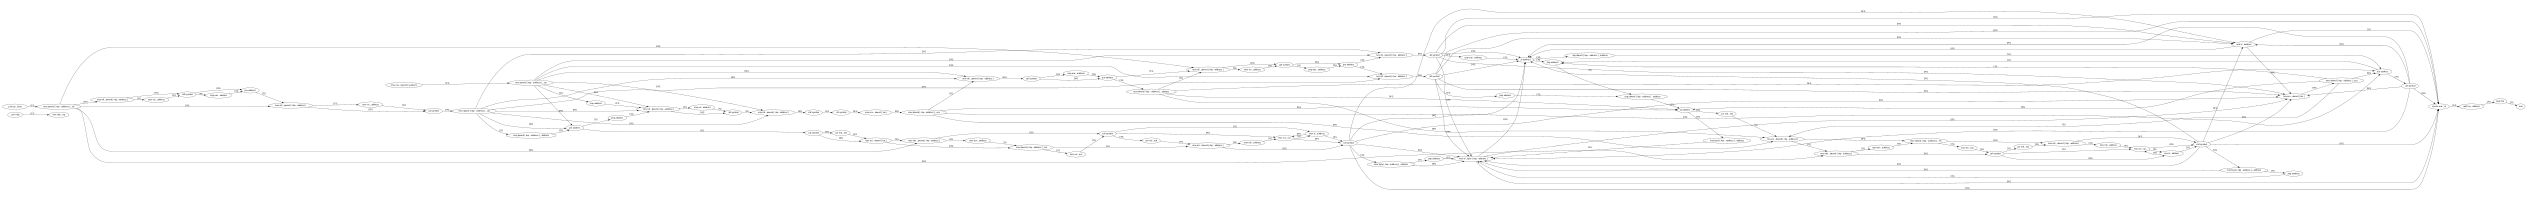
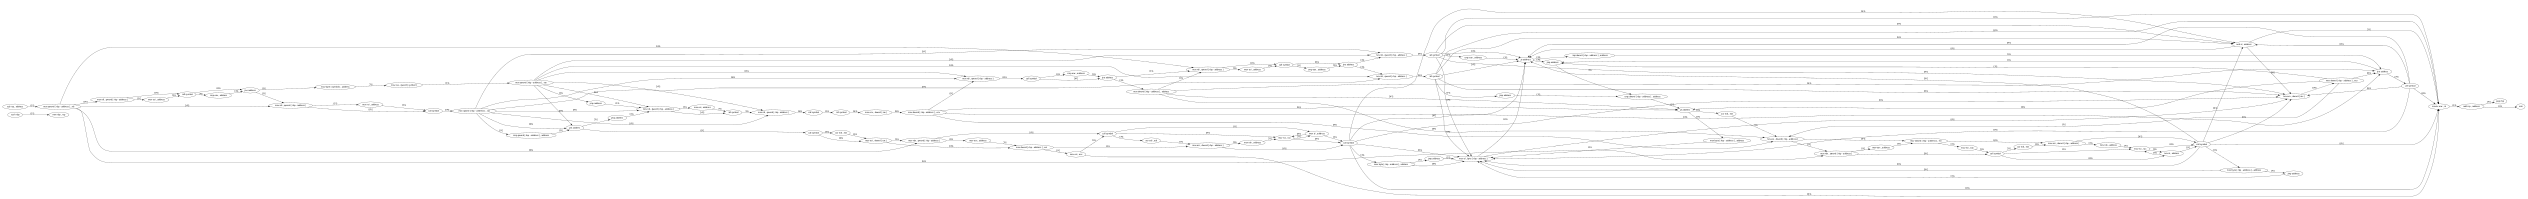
node "mov byte [ symbol ] , address": added
edge "pop rbp" -> "retn": now "add rsp , address" -> "retn"
node "sub rsp , byte": label "sub rsp , byte" -> "sub rsp , address"
edge "mov al , byte [ rbp - address ]" -> "movzx eax , al": now "mov esi , ecx" -> "movzx eax , al"
